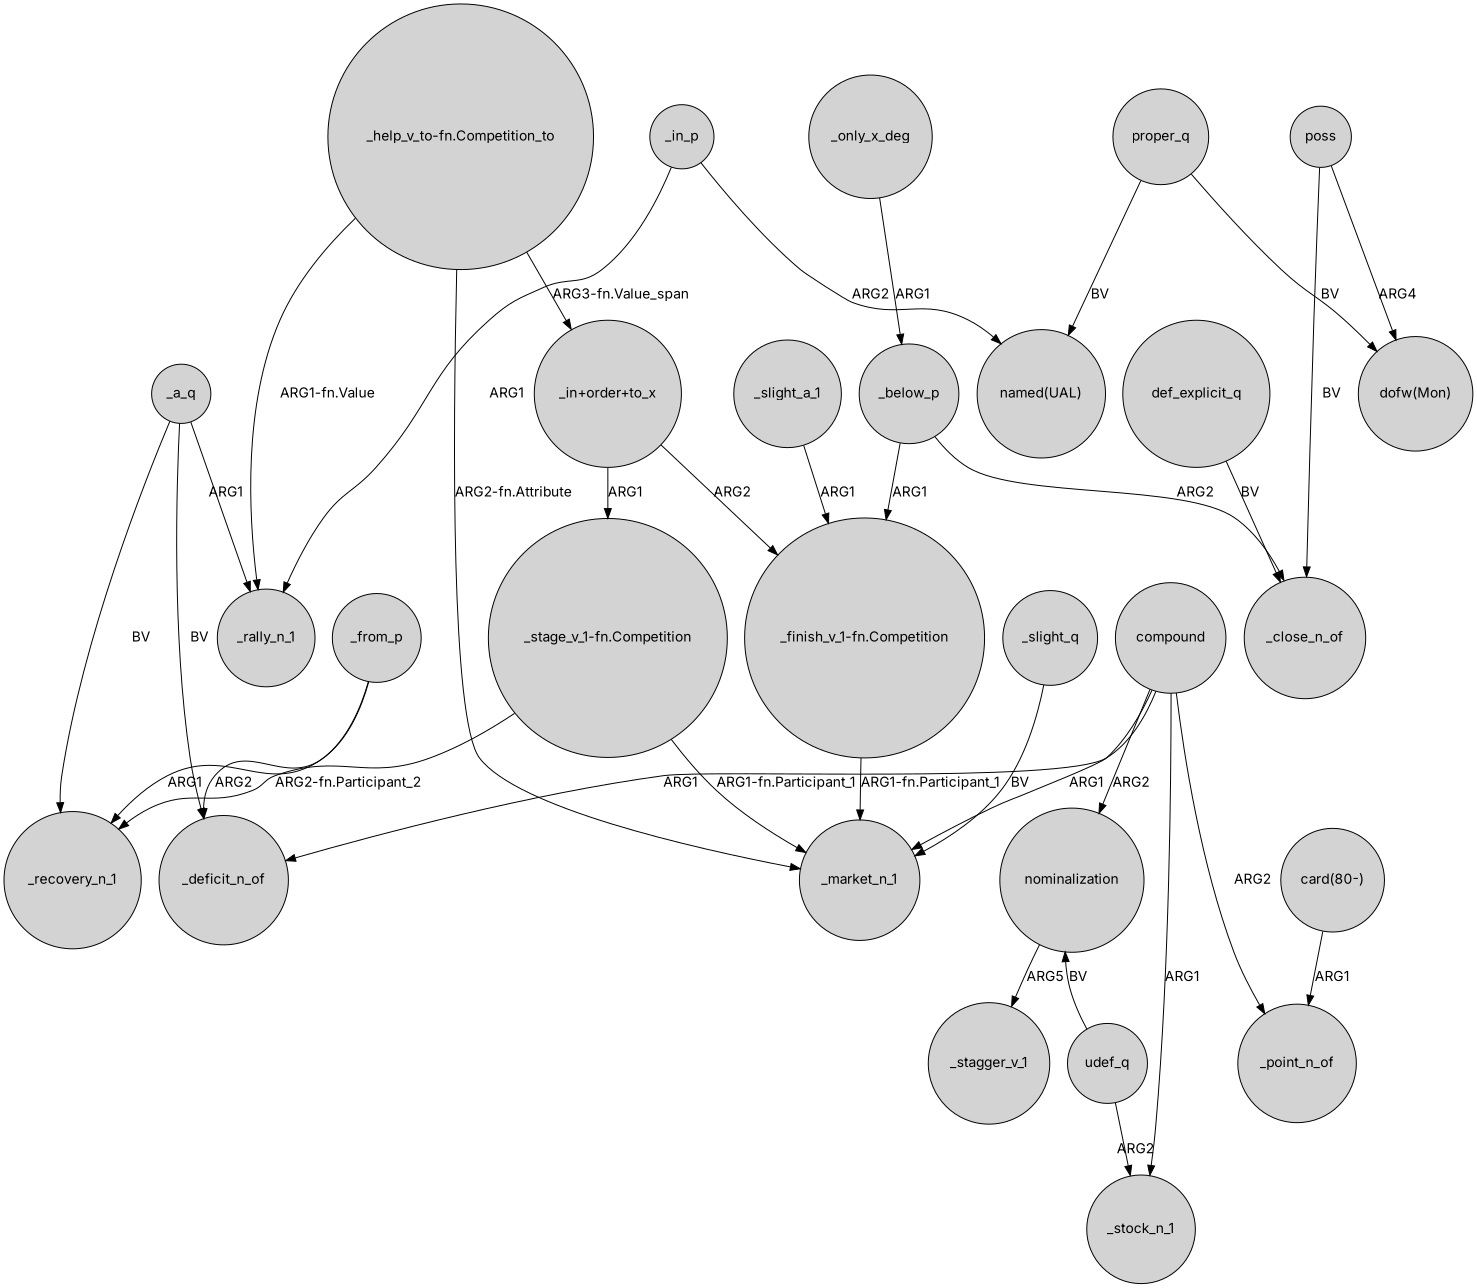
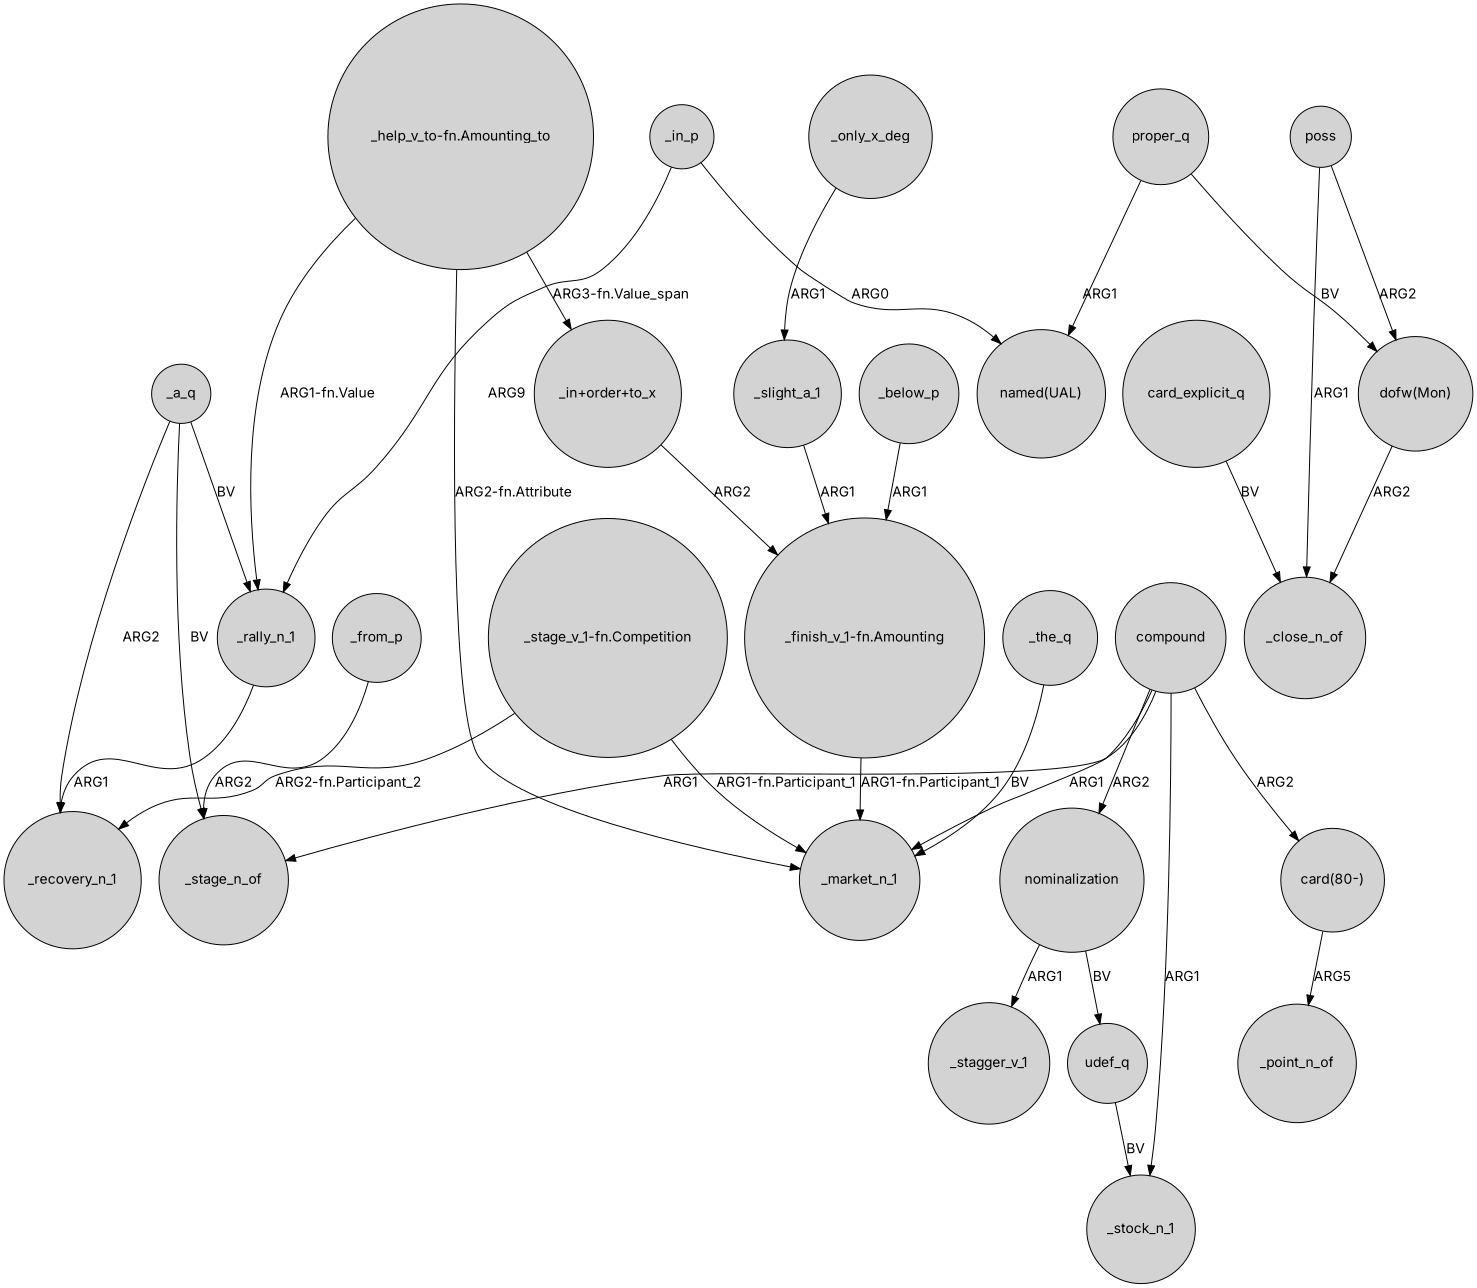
node "_help_v_to-fn.Competition_to": label "_help_v_to-fn.Competition_to" -> "_help_v_to-fn.Amounting_to"
edge "_only_x_deg" -> "_below_p": now "_only_x_deg" -> "_slight_a_1"
edge "_in_p" -> "named(UAL)": label "ARG2" -> "ARG0"
edge "proper_q" -> "named(UAL)": label "BV" -> "ARG1"
edge "poss" -> "dofw(Mon)": label "ARG4" -> "ARG2"
edge "_in_p" -> "_rally_n_1": label "ARG1" -> "ARG9"
node "def_explicit_q": label "def_explicit_q" -> "card_explicit_q"
edge "poss" -> "_close_n_of": label "BV" -> "ARG1"
edge "_in+order+to_x" -> "_stage_v_1-fn.Competition": removed, label "ARG1"
edge "_below_p" -> "_close_n_of": now "dofw(Mon)" -> "_close_n_of"
edge "_a_q" -> "_rally_n_1": label "ARG1" -> "BV"
edge "_a_q" -> "_recovery_n_1": label "BV" -> "ARG2"
node "_finish_v_1-fn.Competition": label "_finish_v_1-fn.Competition" -> "_finish_v_1-fn.Amounting"
node "_slight_q": label "_slight_q" -> "_the_q"
edge "_from_p" -> "_recovery_n_1": now "_rally_n_1" -> "_recovery_n_1"
edge "compound" -> "_point_n_of": now "compound" -> "card(80-)"
node "_deficit_n_of": label "_deficit_n_of" -> "_stage_n_of"
edge "nominalization" -> "_stagger_v_1": label "ARG5" -> "ARG1"
edge "card(80-)" -> "_point_n_of": label "ARG1" -> "ARG5"
edge "udef_q" -> "nominalization": reversed
edge "udef_q" -> "_stock_n_1": label "ARG2" -> "BV"
